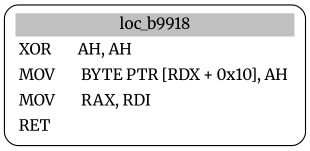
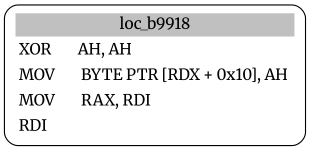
node "loc_b9918": text "RET" -> "RDI"
